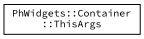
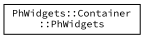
node "PhWidgets::Container ::ThisArgs": label "PhWidgets::Container ::ThisArgs" -> "PhWidgets::Container ::PhWidgets"
